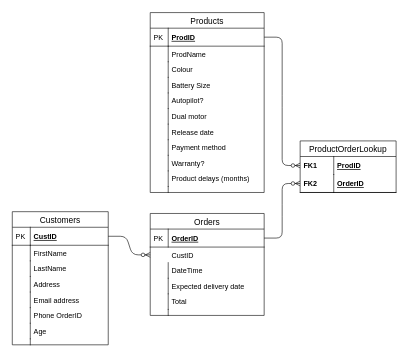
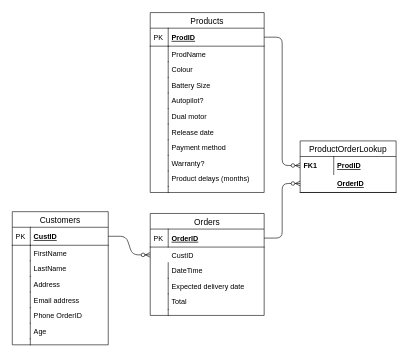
node "FK2": removed
